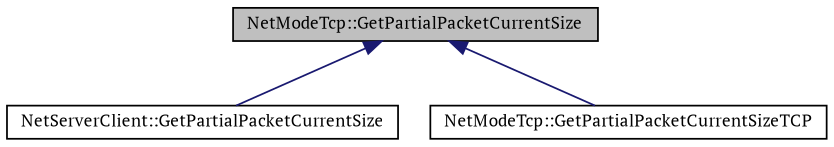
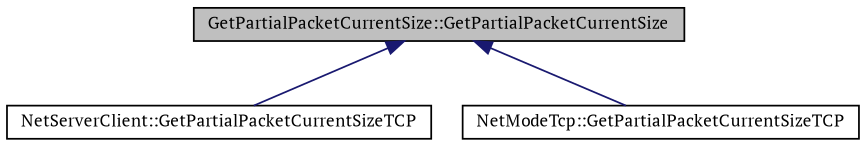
node "NetModeTcp::GetPartialPacketCurrentSize": label "NetModeTcp::GetPartialPacketCurrentSize" -> "GetPartialPacketCurrentSize::GetPartialPacketCurrentSize"
node "NetServerClient::GetPartialPacketCurrentSize": label "NetServerClient::GetPartialPacketCurrentSize" -> "NetServerClient::GetPartialPacketCurrentSizeTCP"
